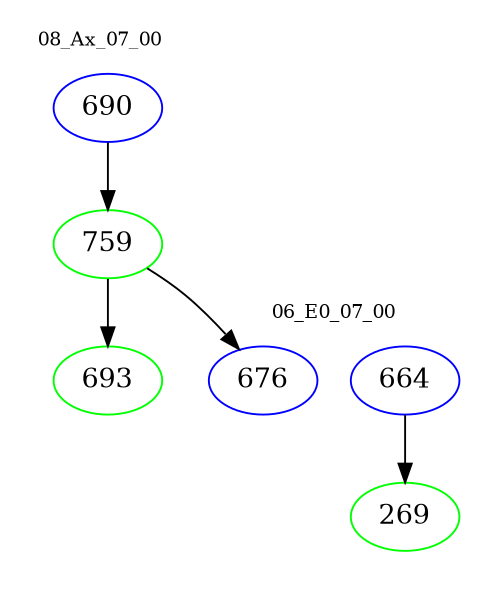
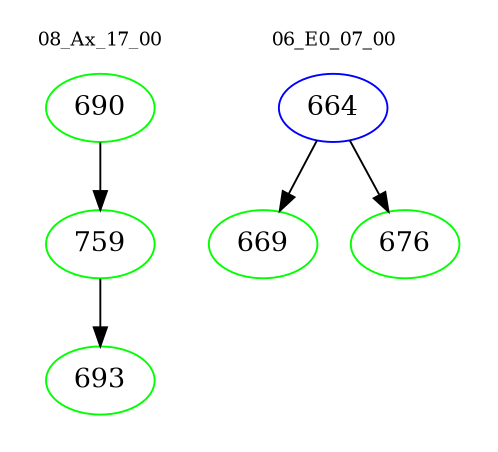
cluster "08_Ax_07_00": label "08_Ax_07_00" -> "08_Ax_17_00"
node "690": color blue -> green
edge "759" -> "676": now "664" -> "676"
node "676": color blue -> green
node "269": label "269" -> "669"
